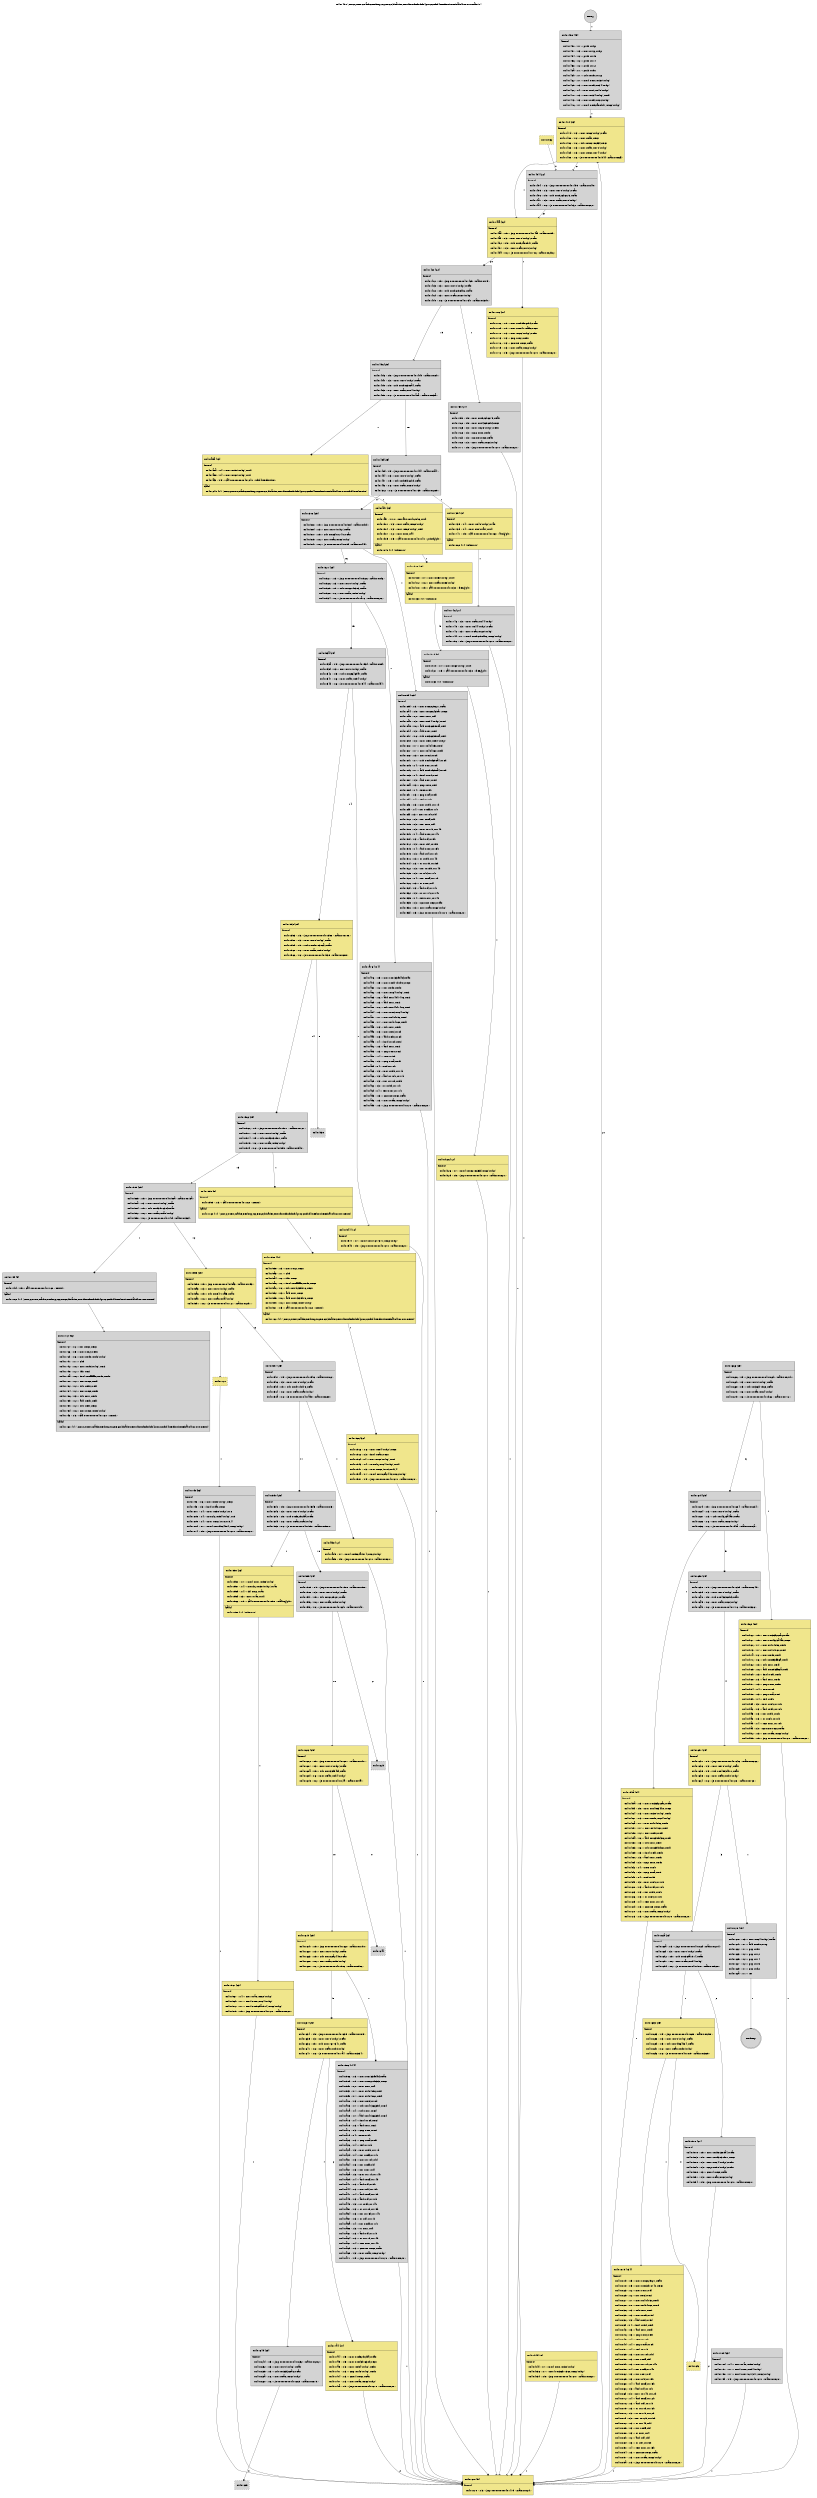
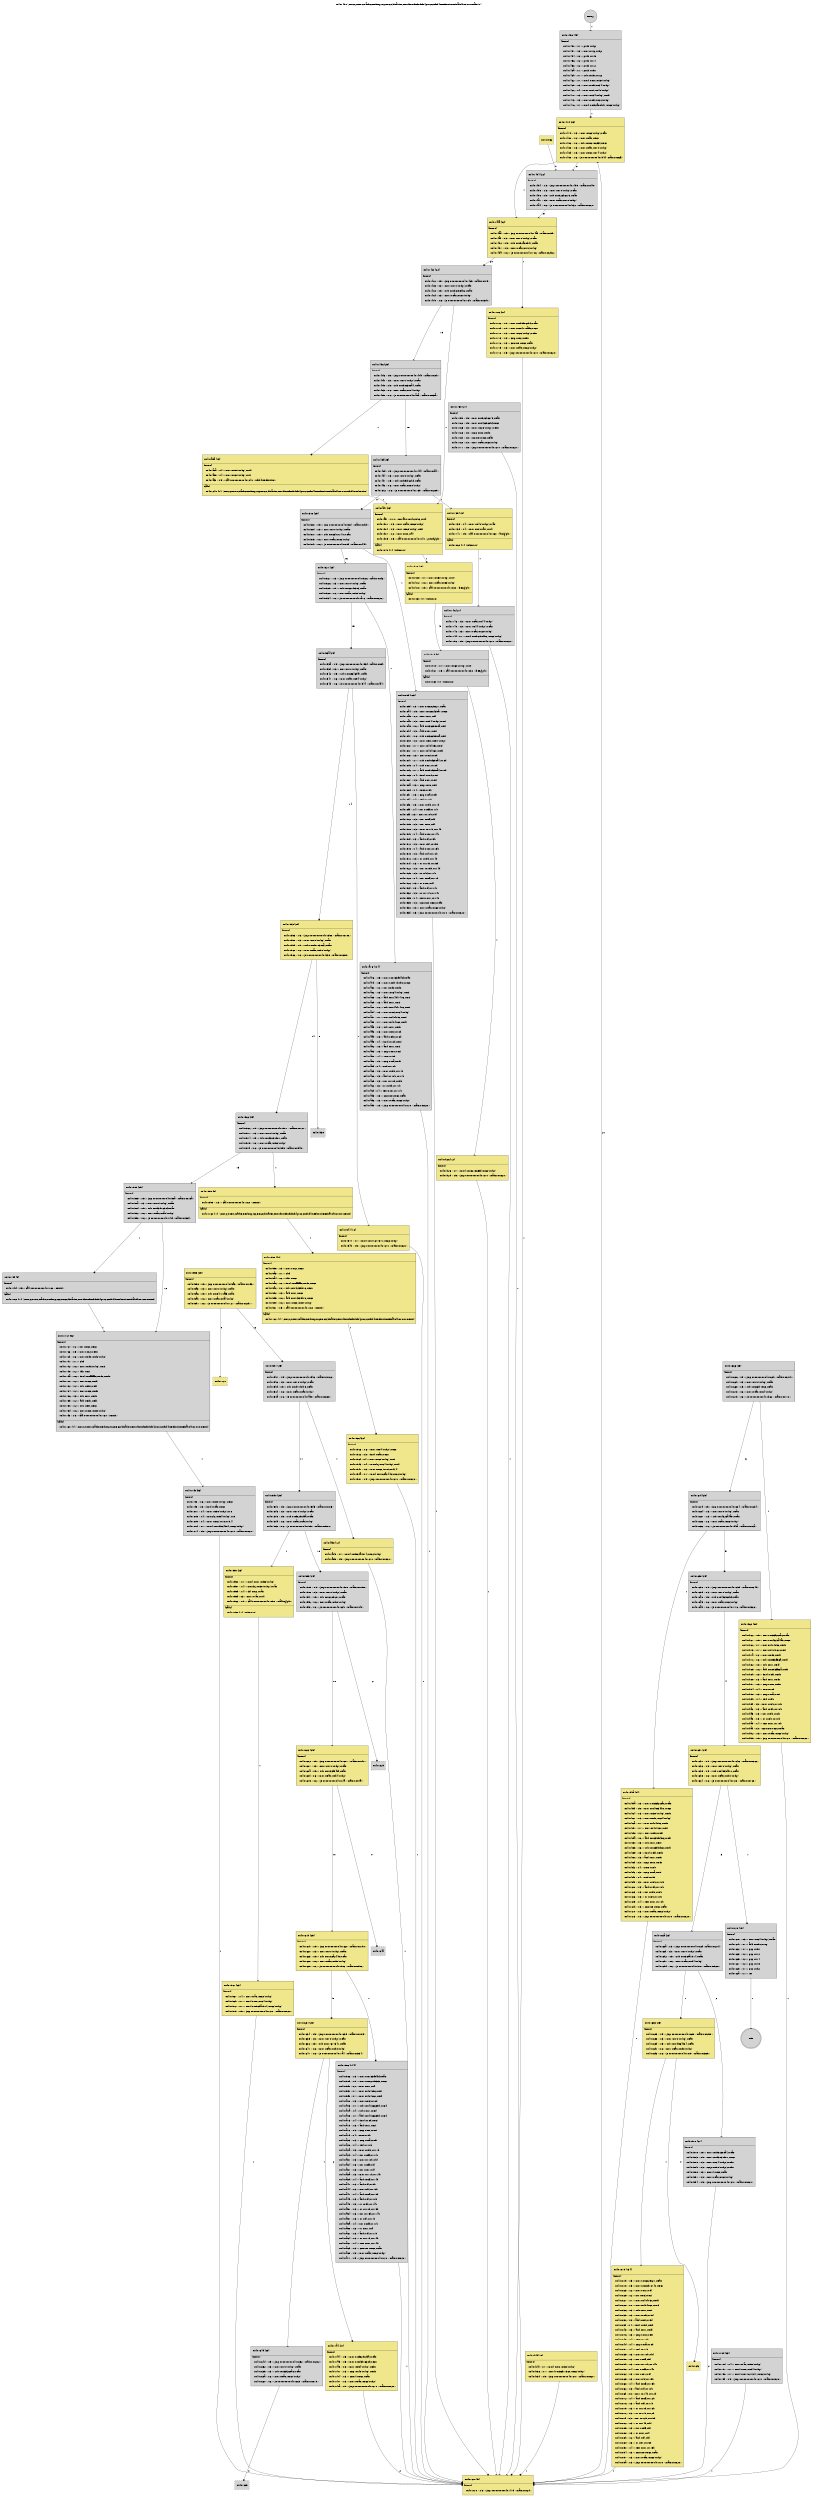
edge "0x4014c0 [22]" -> "0x40175b [27]": now "0x4014c0 [22]" -> "0x401af7 [23]"
edge "0x401585 [25]" -> "0x40159e [25]": now "0x401585 [25]" -> "0x4017c4 [52]"
edge "0x401721" -> "0x4017f8 [33]": now "0x4017c4 [52]" -> "0x4017f8 [33]"
node "Desktop": label "Desktop" -> "Exit"
